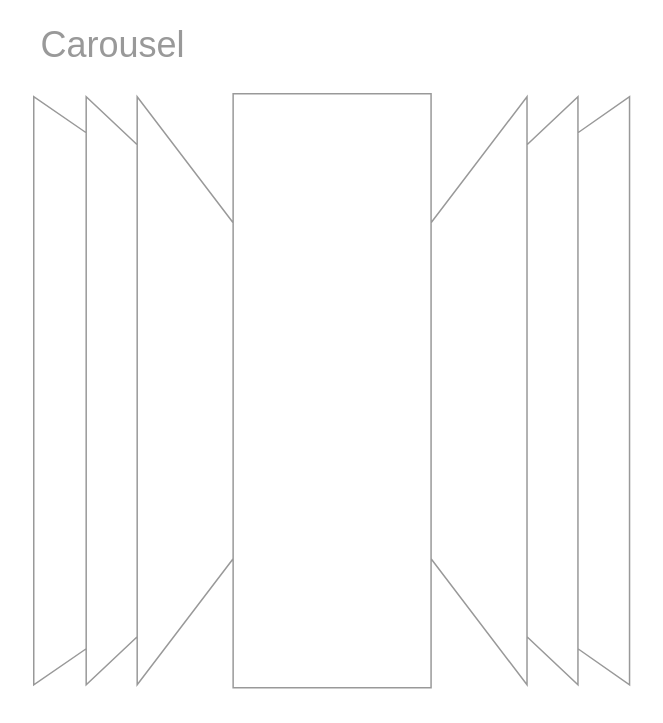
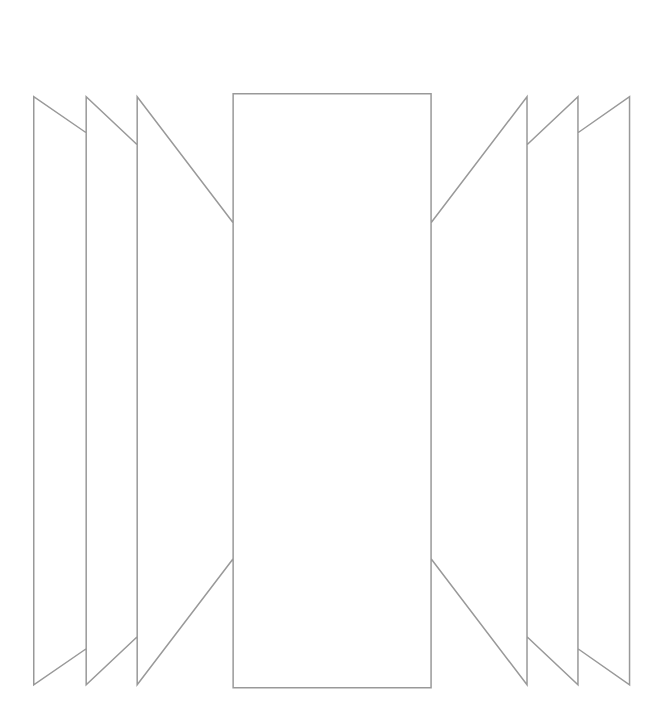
node "Carousel": removed
